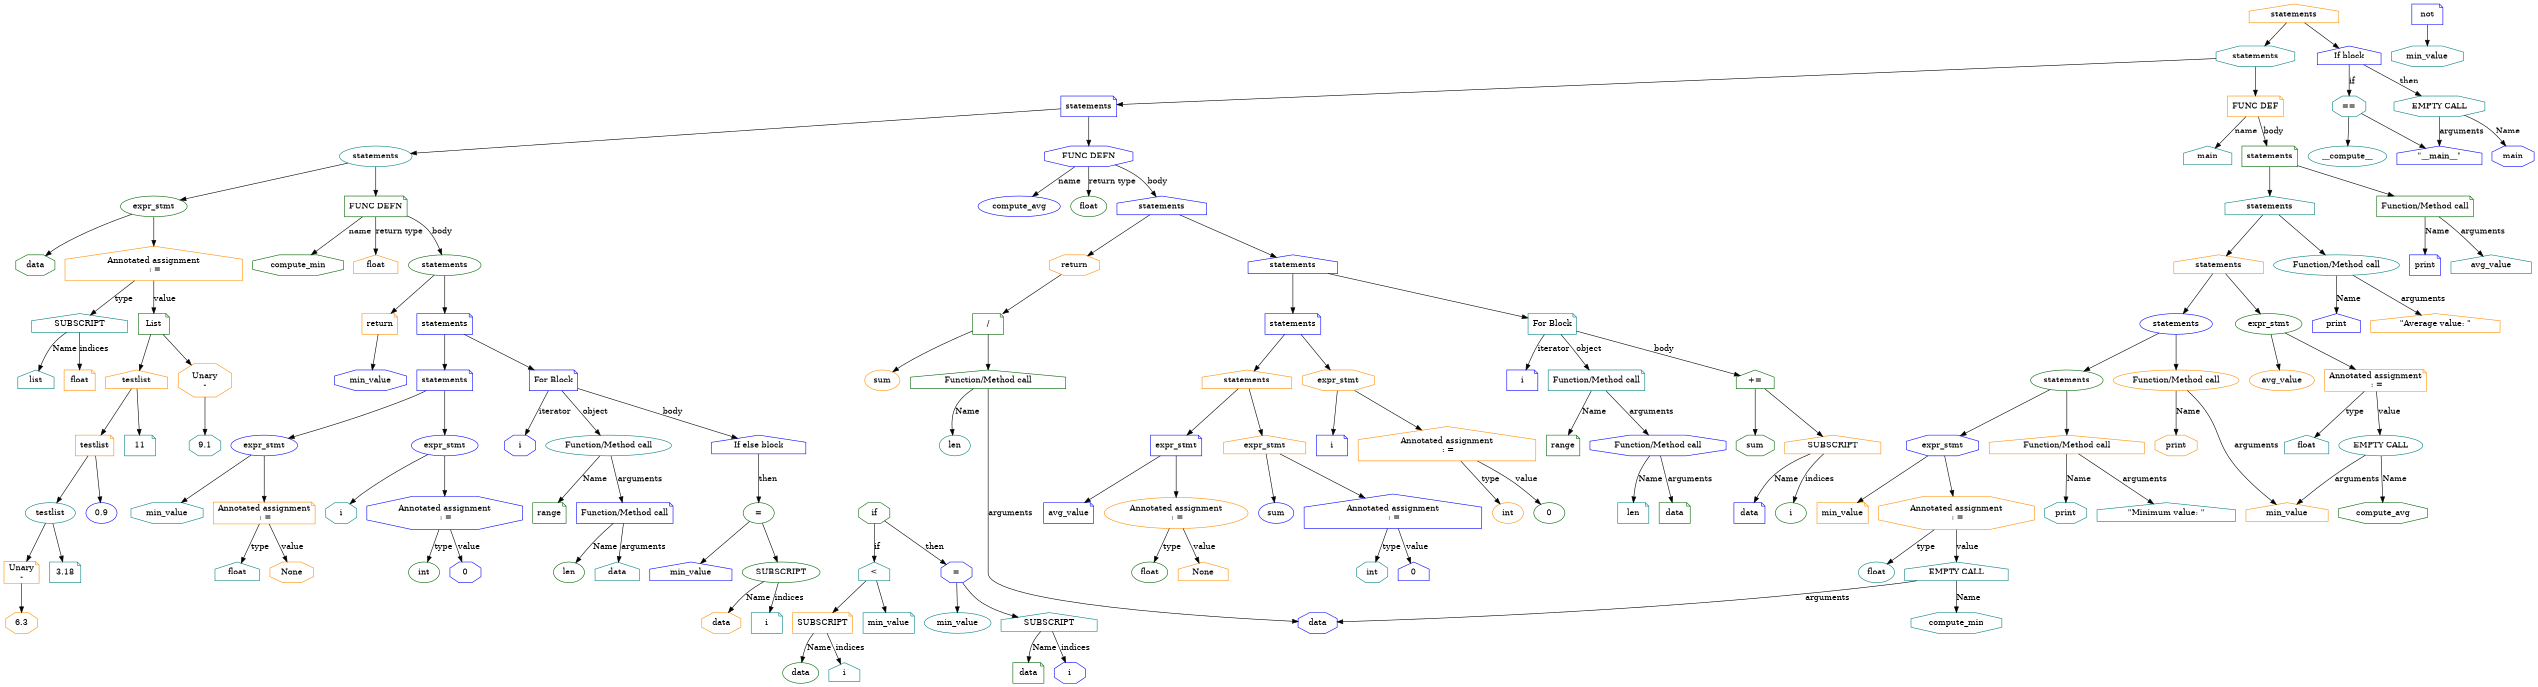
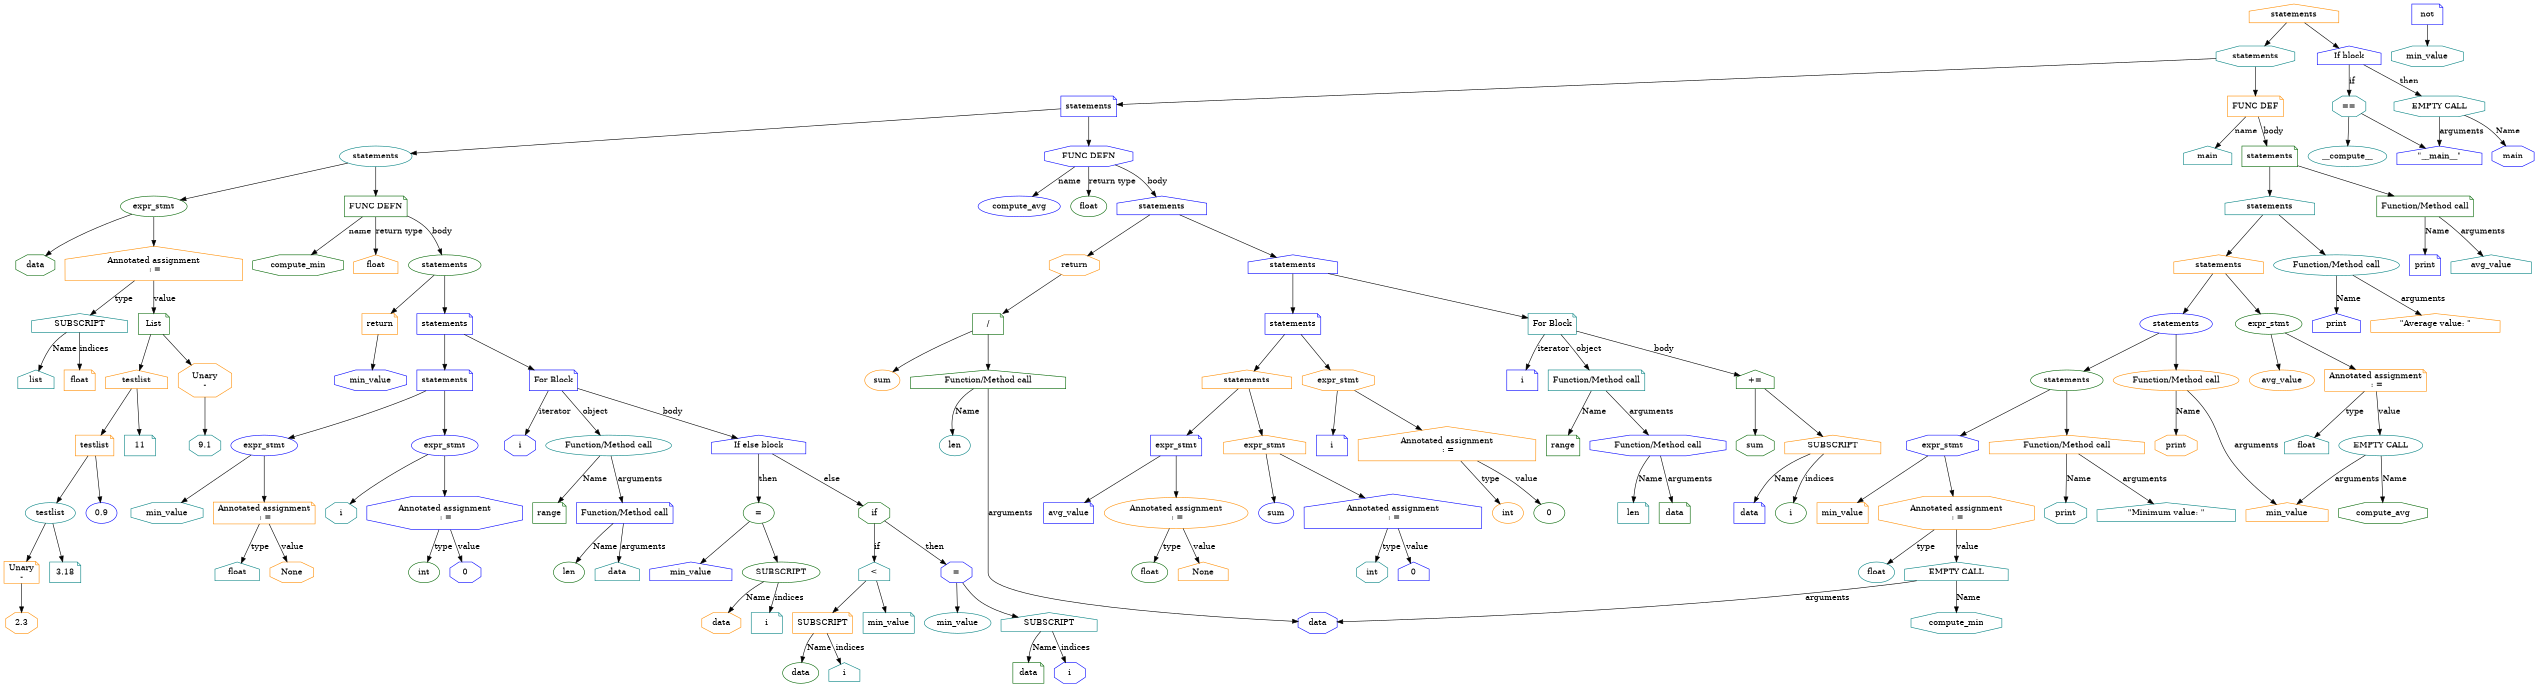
edge "If else block" -> "if": added, label "else"
node "6.3": label "6.3" -> "2.3"
